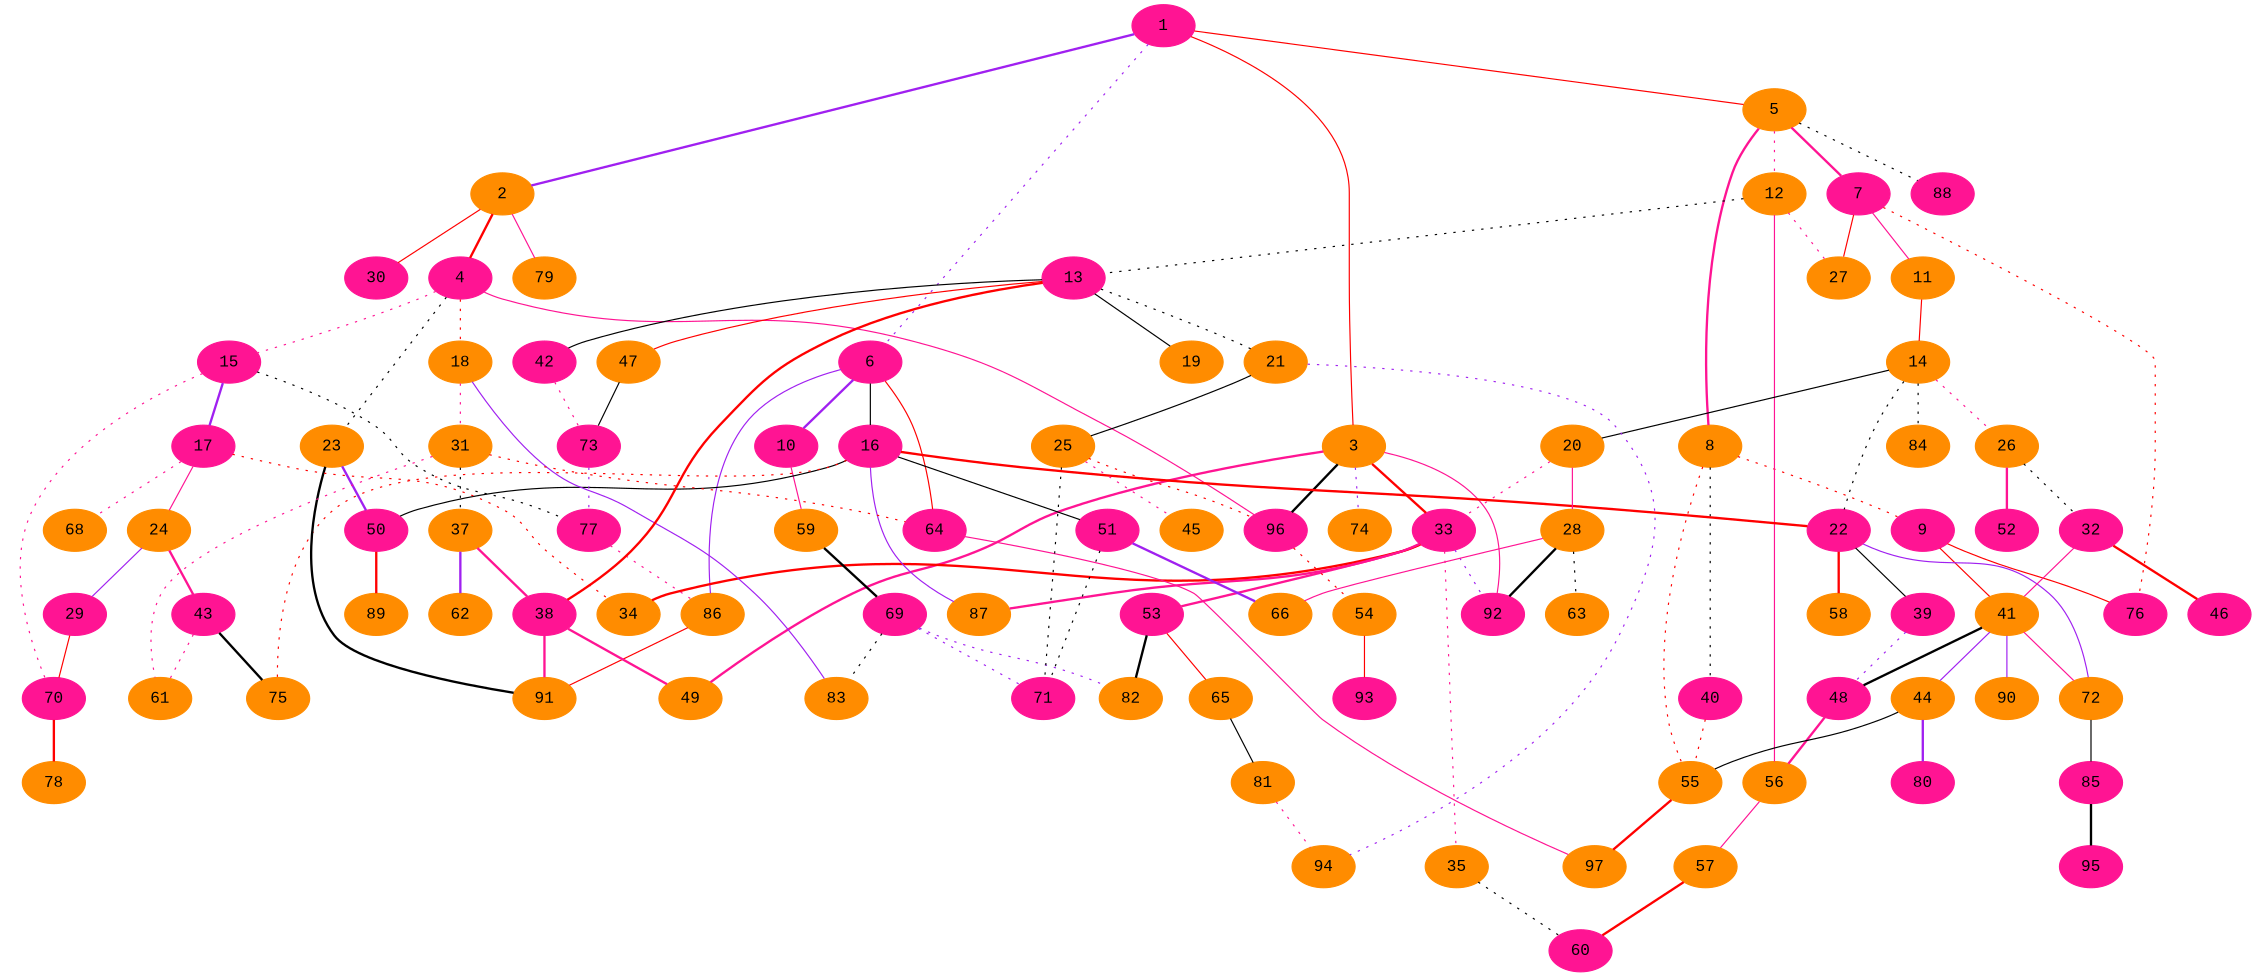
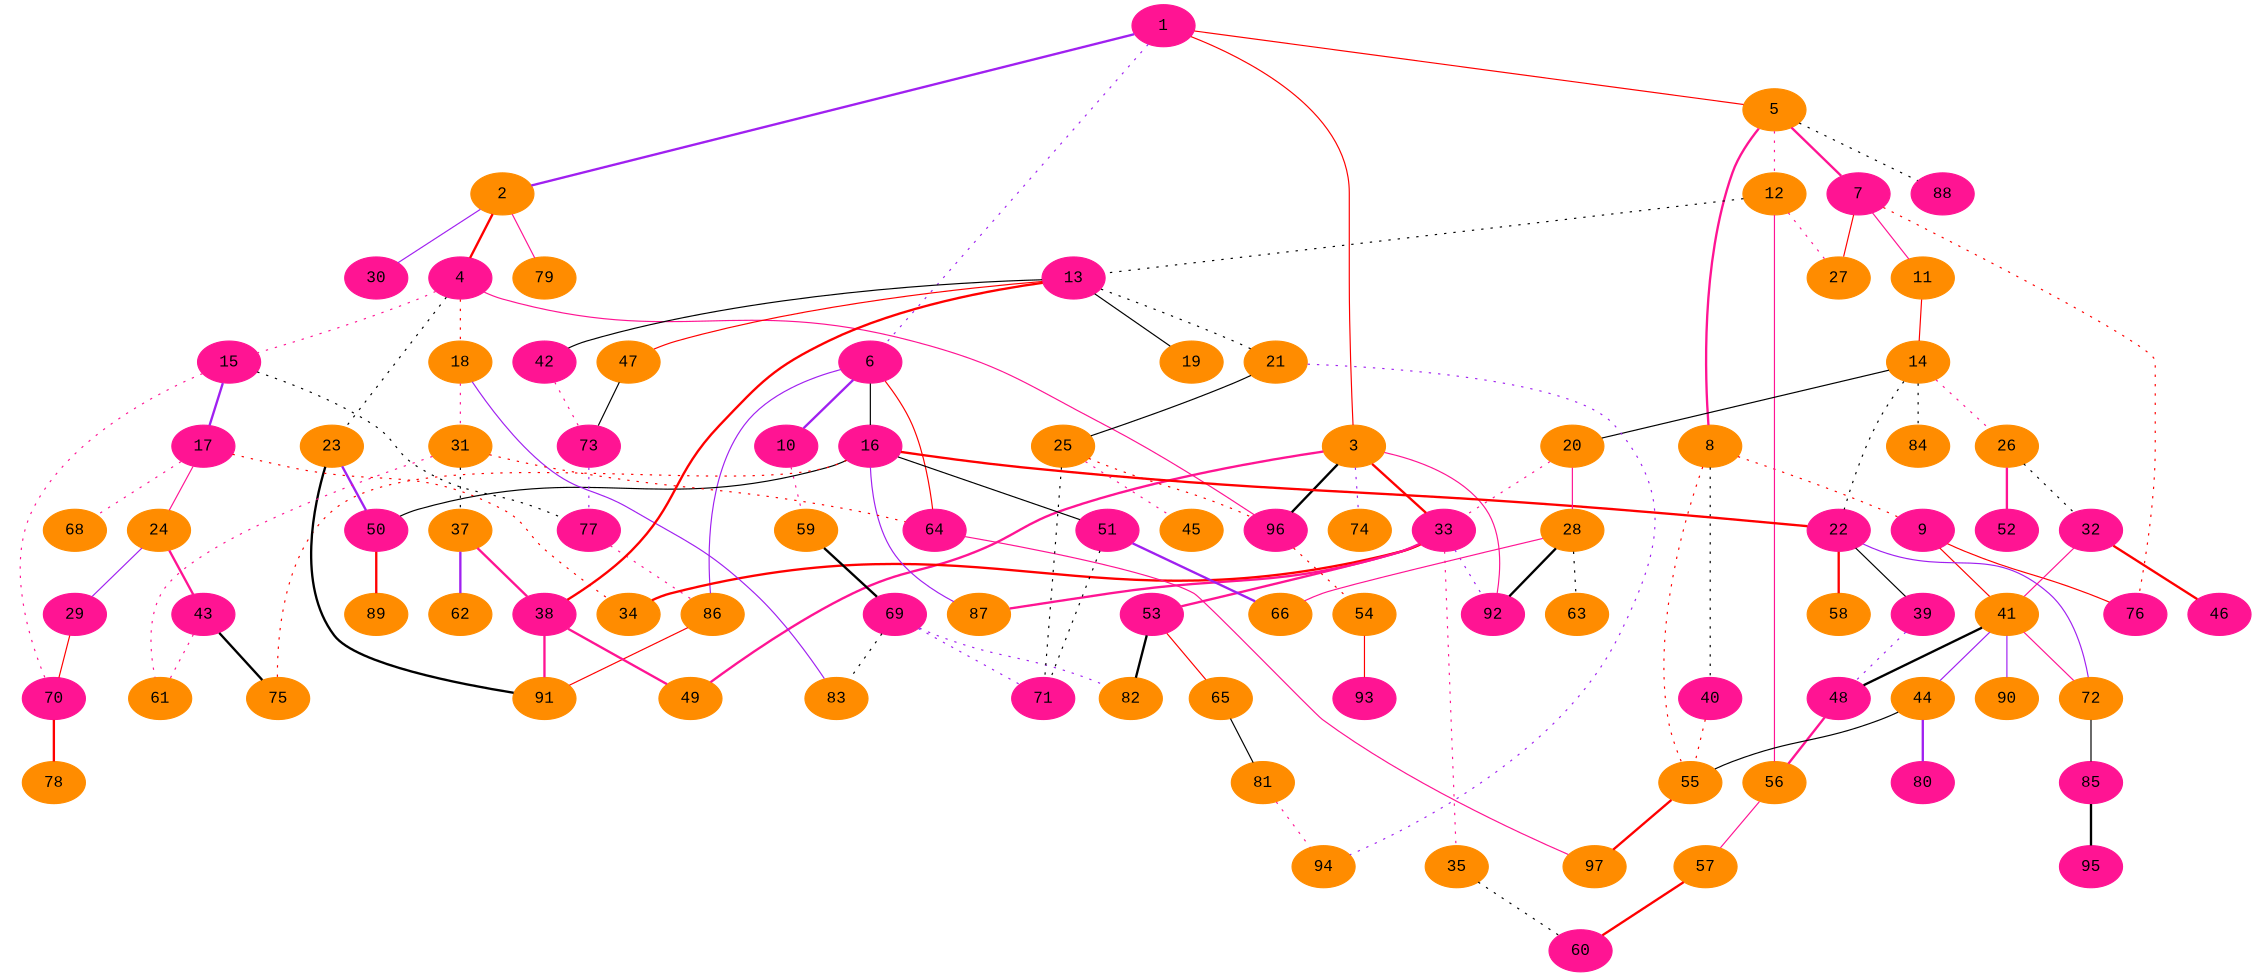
edge "2" -- "30": color red -> purple
edge "10" -- "59": style solid -> dotted
